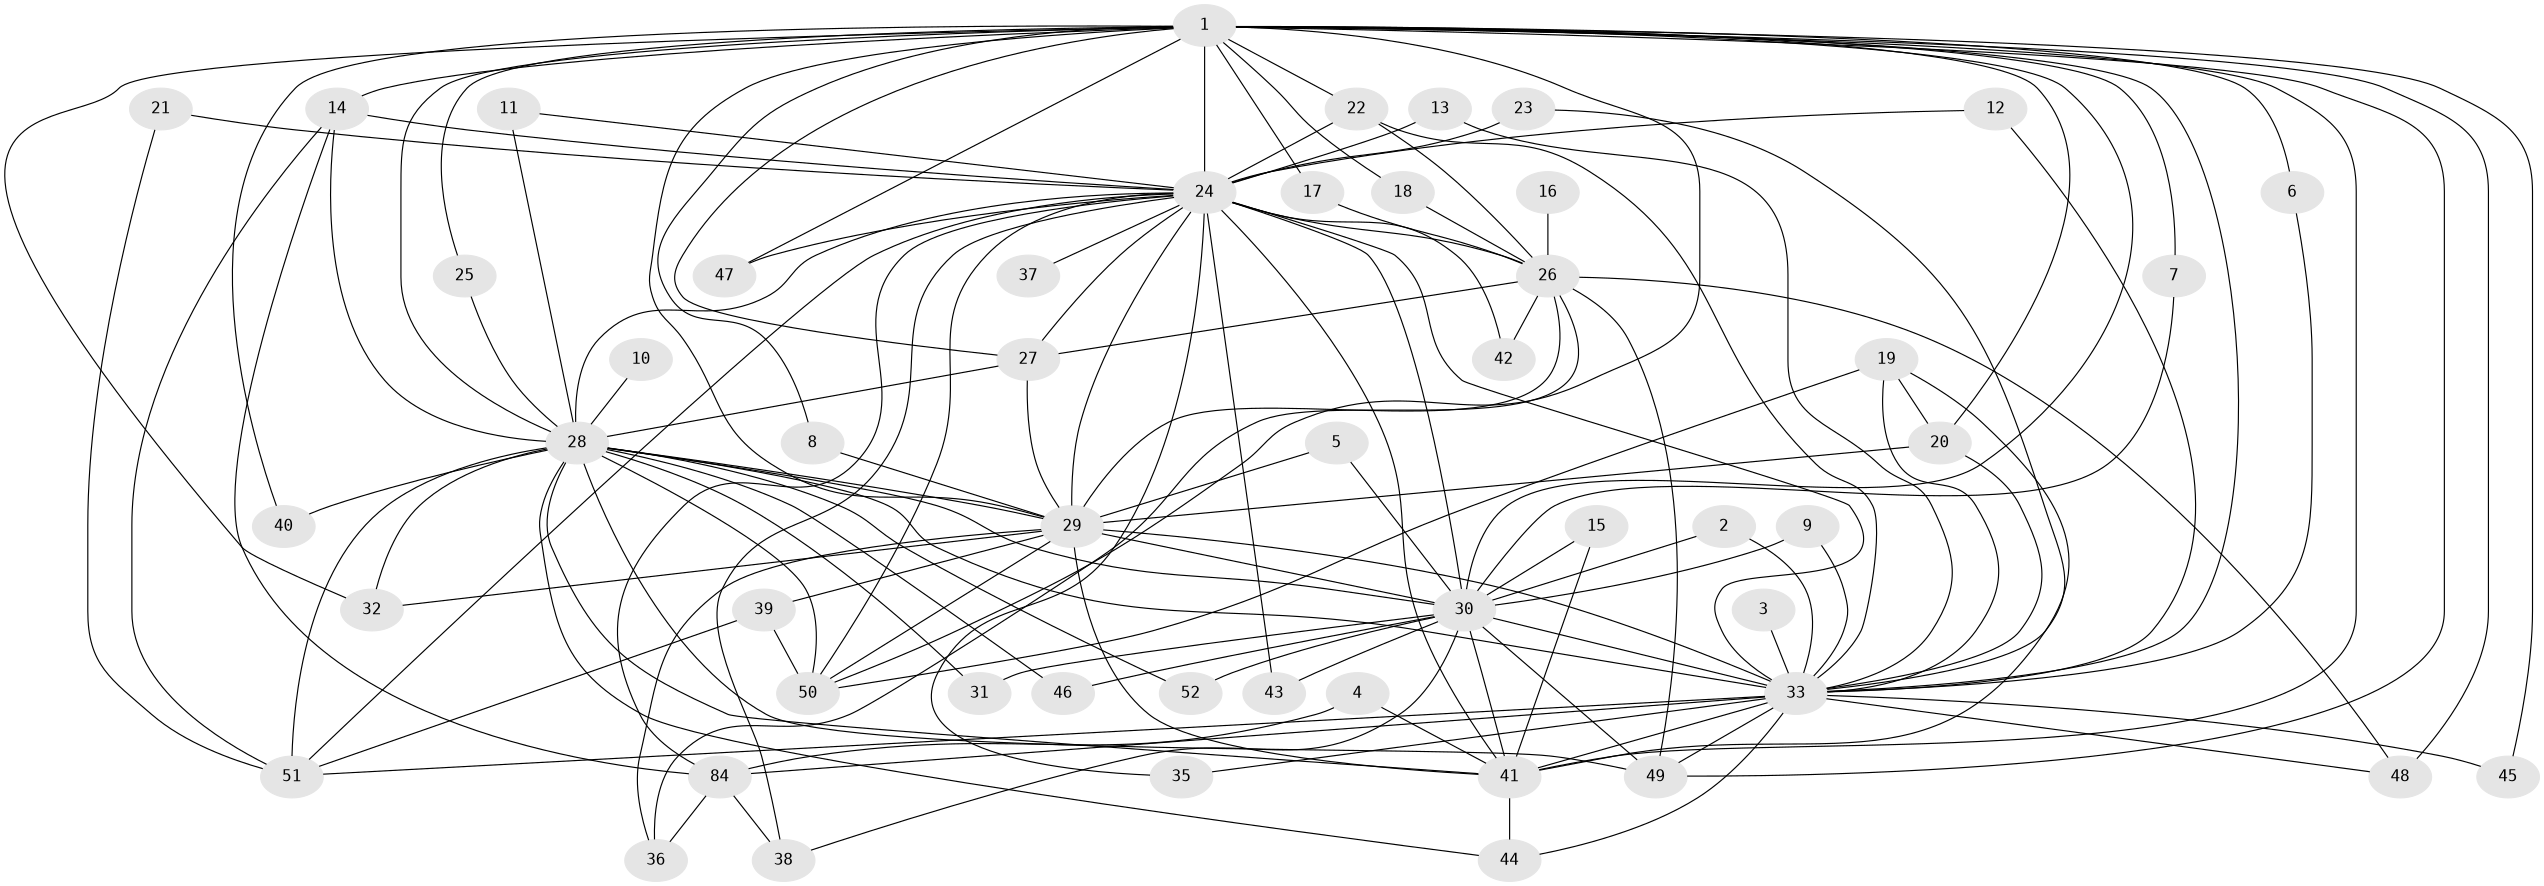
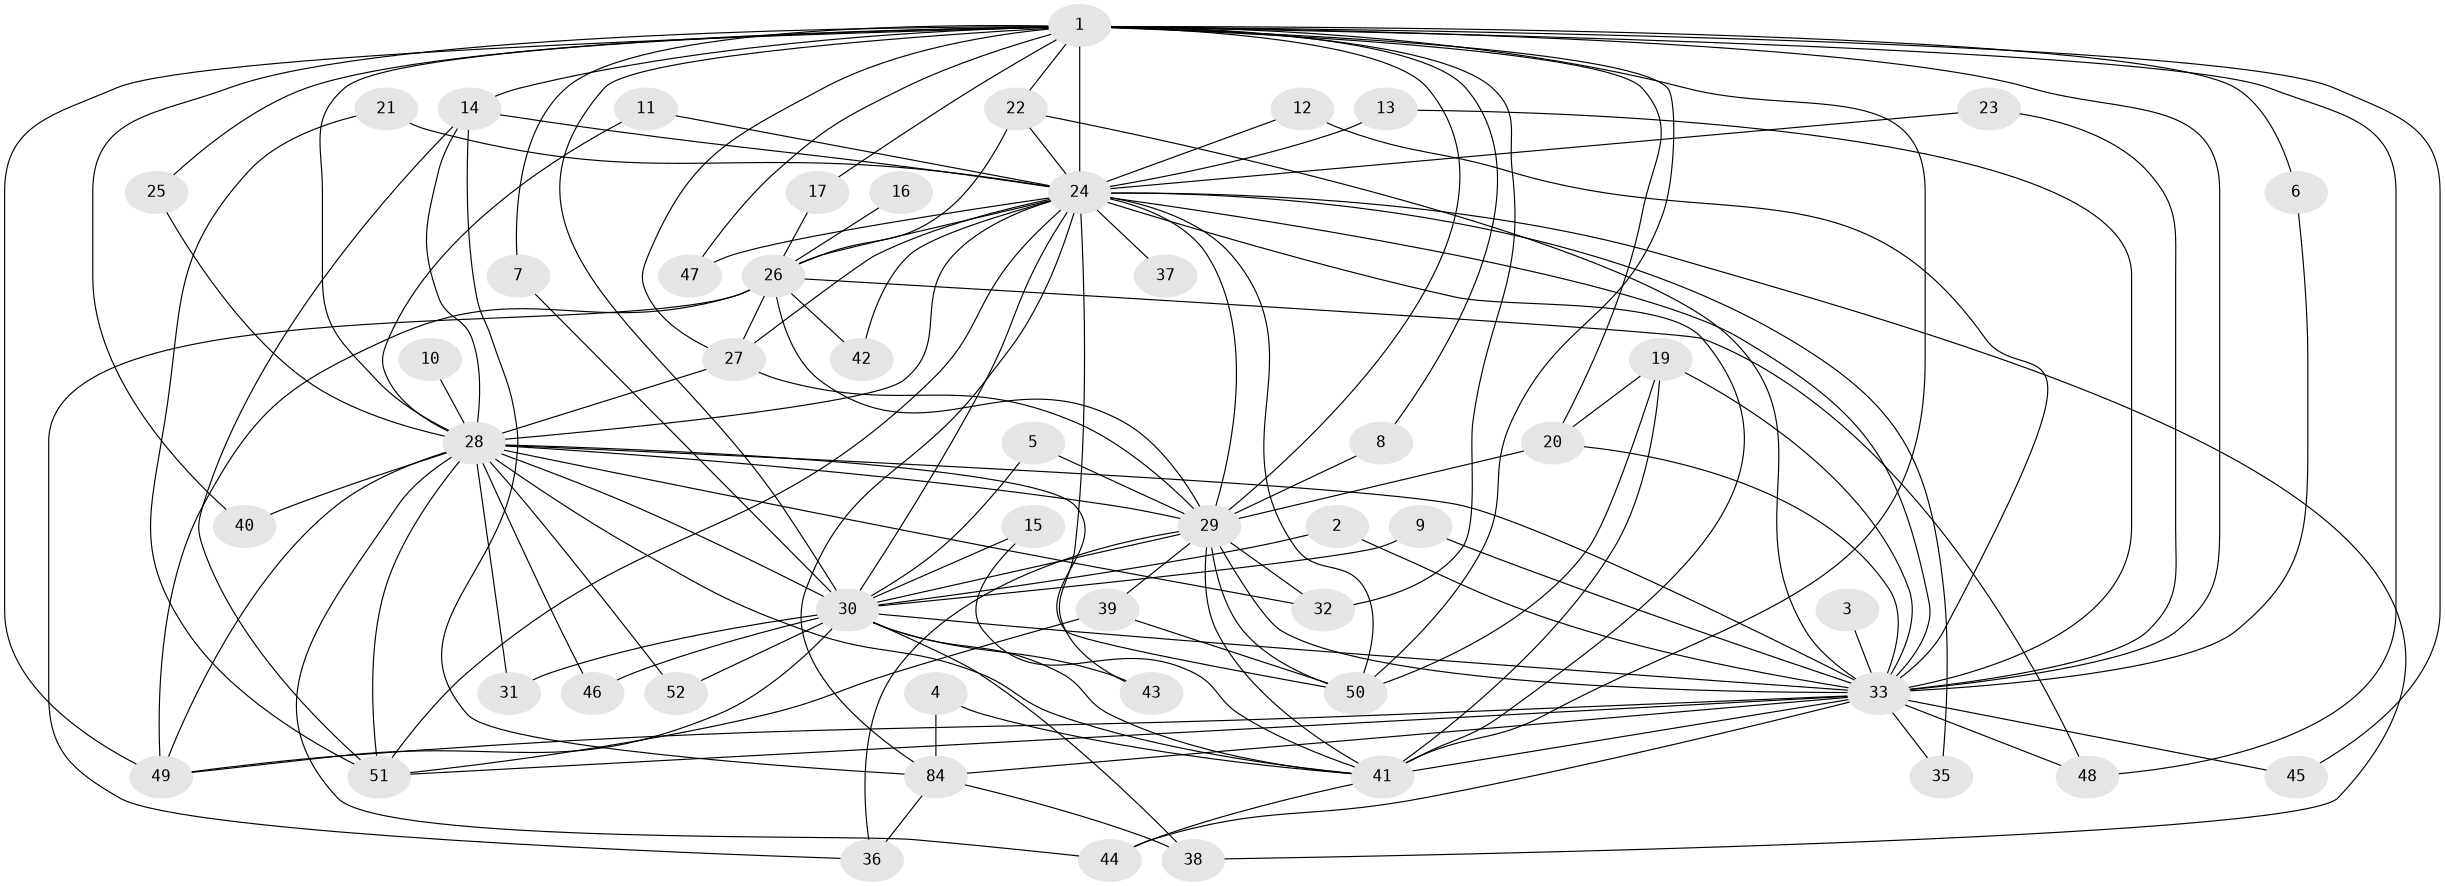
node "18": removed
